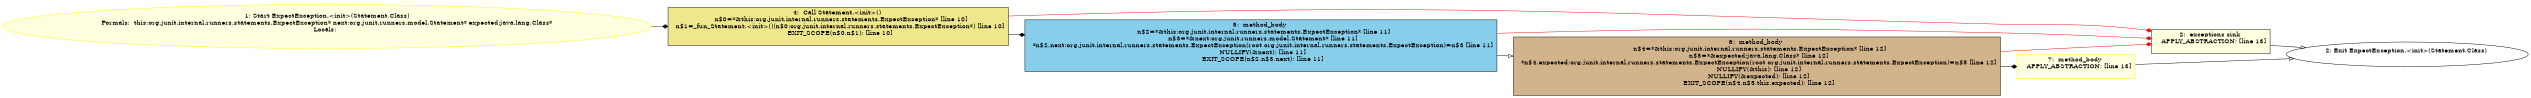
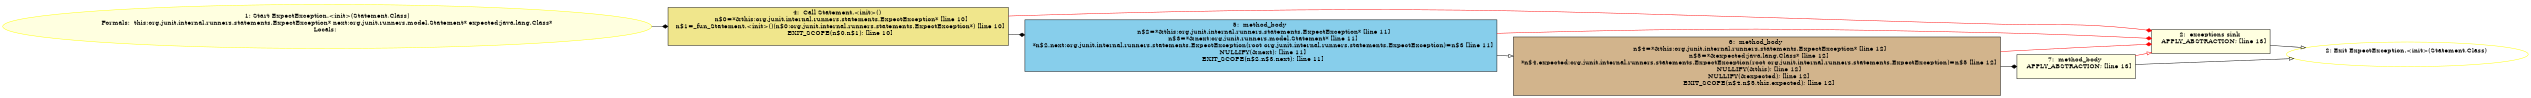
node "2: Exit ExpectException.<init>(Statement,Class)": color black -> yellow
edge "7:  method_body APPLY_ABSTRACTION; [line 13]" -> "2:  exceptions sink APPLY_ABSTRACTION; [line 13]": added
node "7:  method_body APPLY_ABSTRACTION; [line 13]": color yellow -> black
